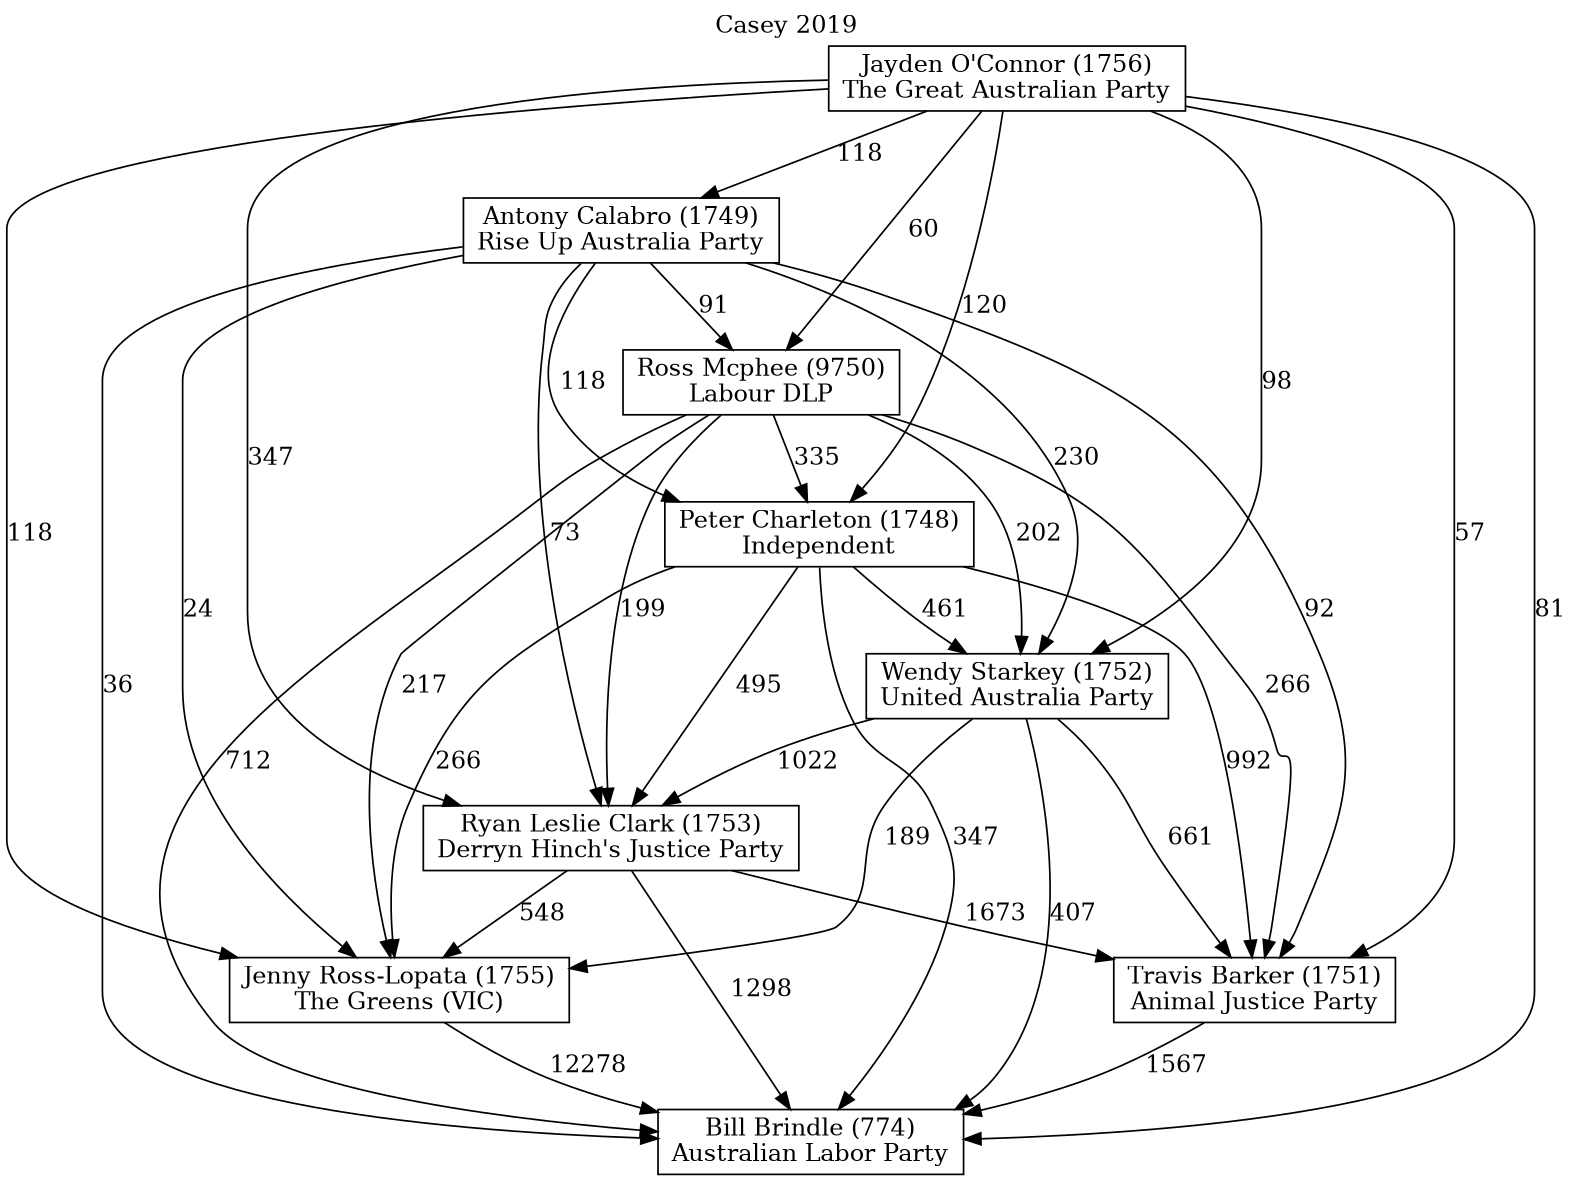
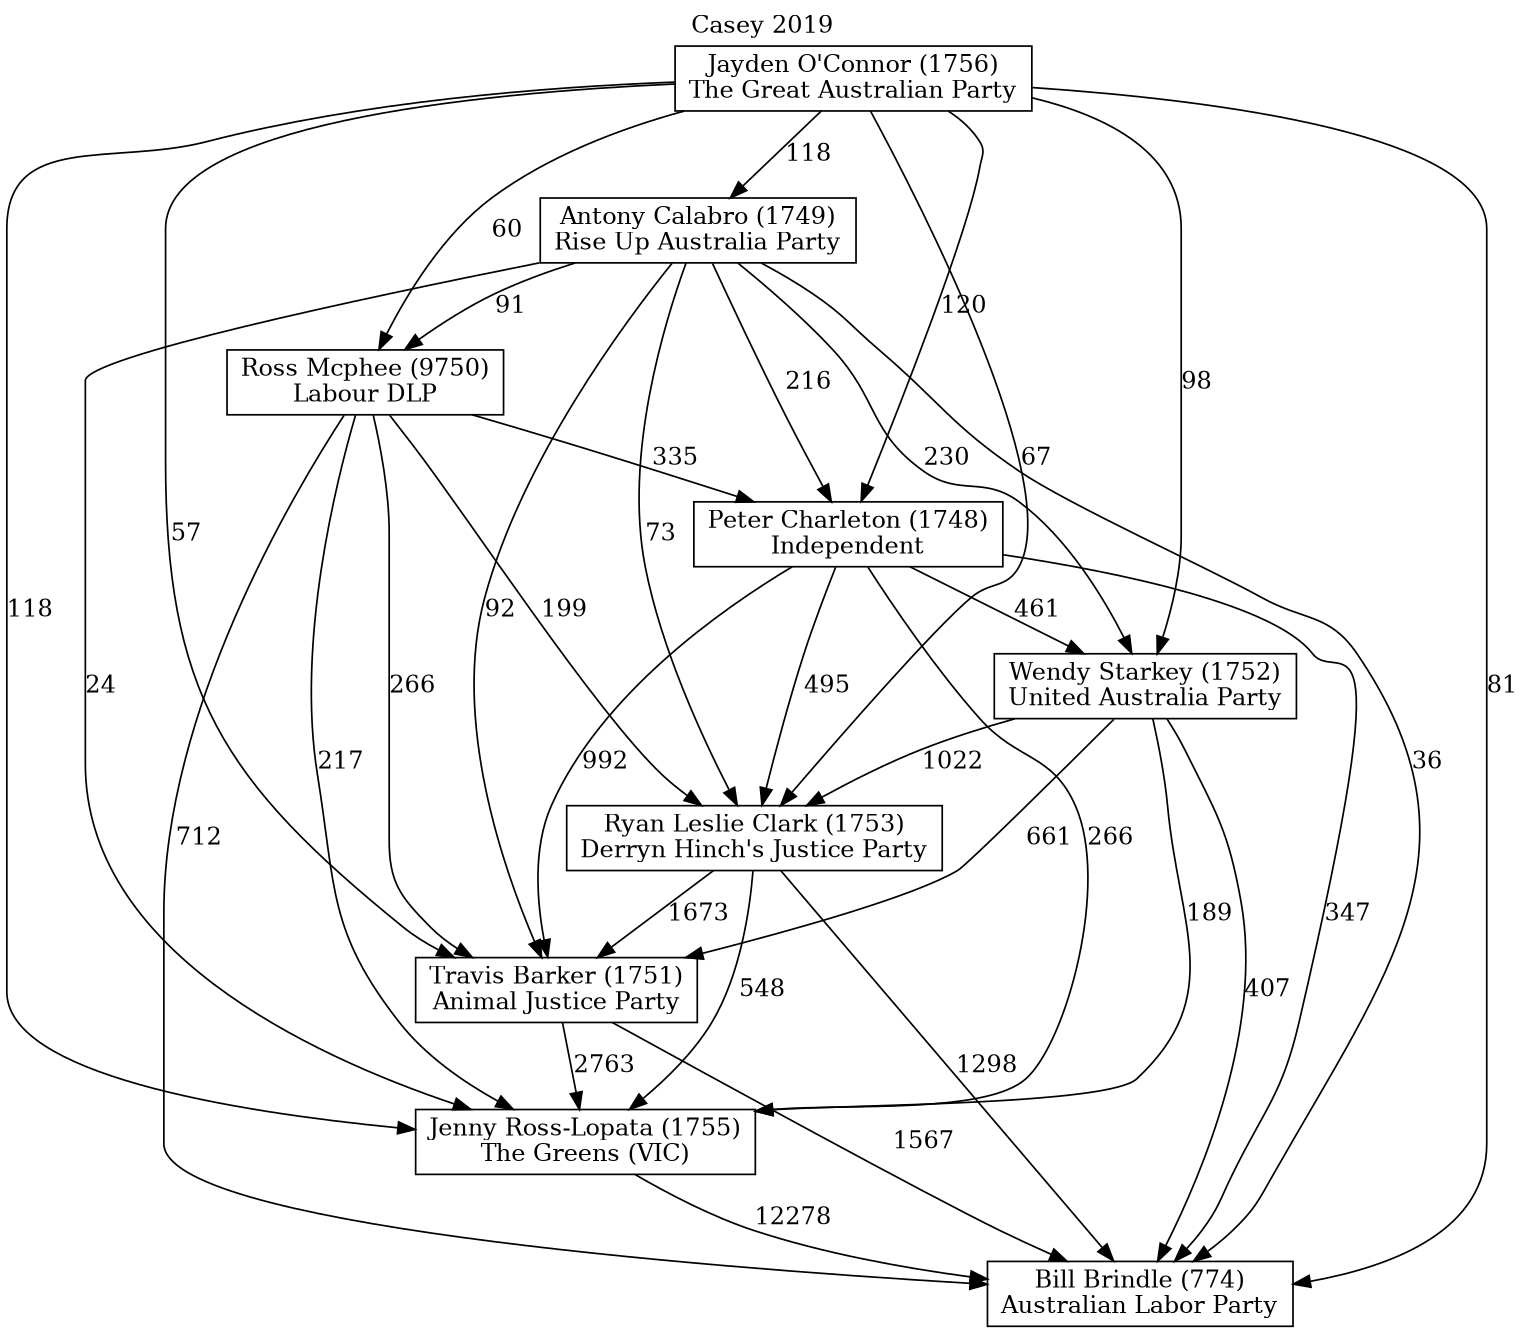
edge "Antony Calabro (1749) Rise Up Australia Party" -> "Peter Charleton (1748) Independent": label "118" -> "216"
edge "Jayden O'Connor (1756) The Great Australian Party" -> "Ryan Leslie Clark (1753) Derryn Hinch's Justice Party": label "347" -> "67"
edge "Ross Mcphee (9750) Labour DLP" -> "Wendy Starkey (1752) United Australia Party": removed, label "202"
edge "Travis Barker (1751) Animal Justice Party" -> "Jenny Ross-Lopata (1755) The Greens (VIC)": added, label "2763"
